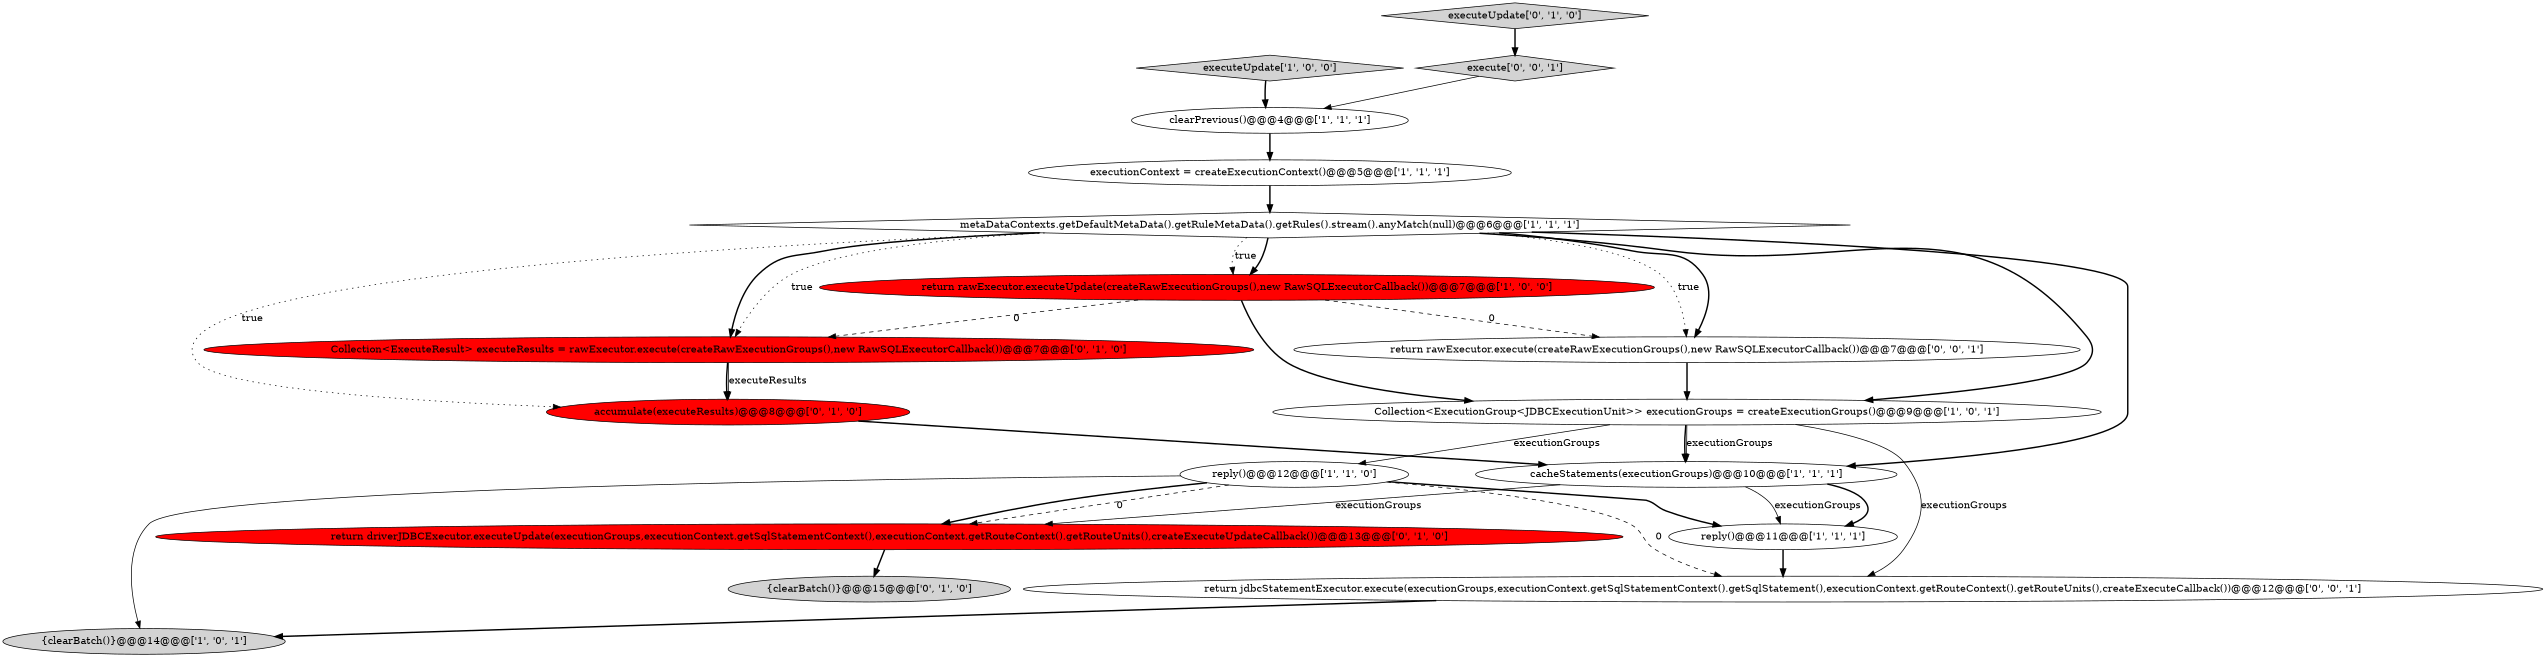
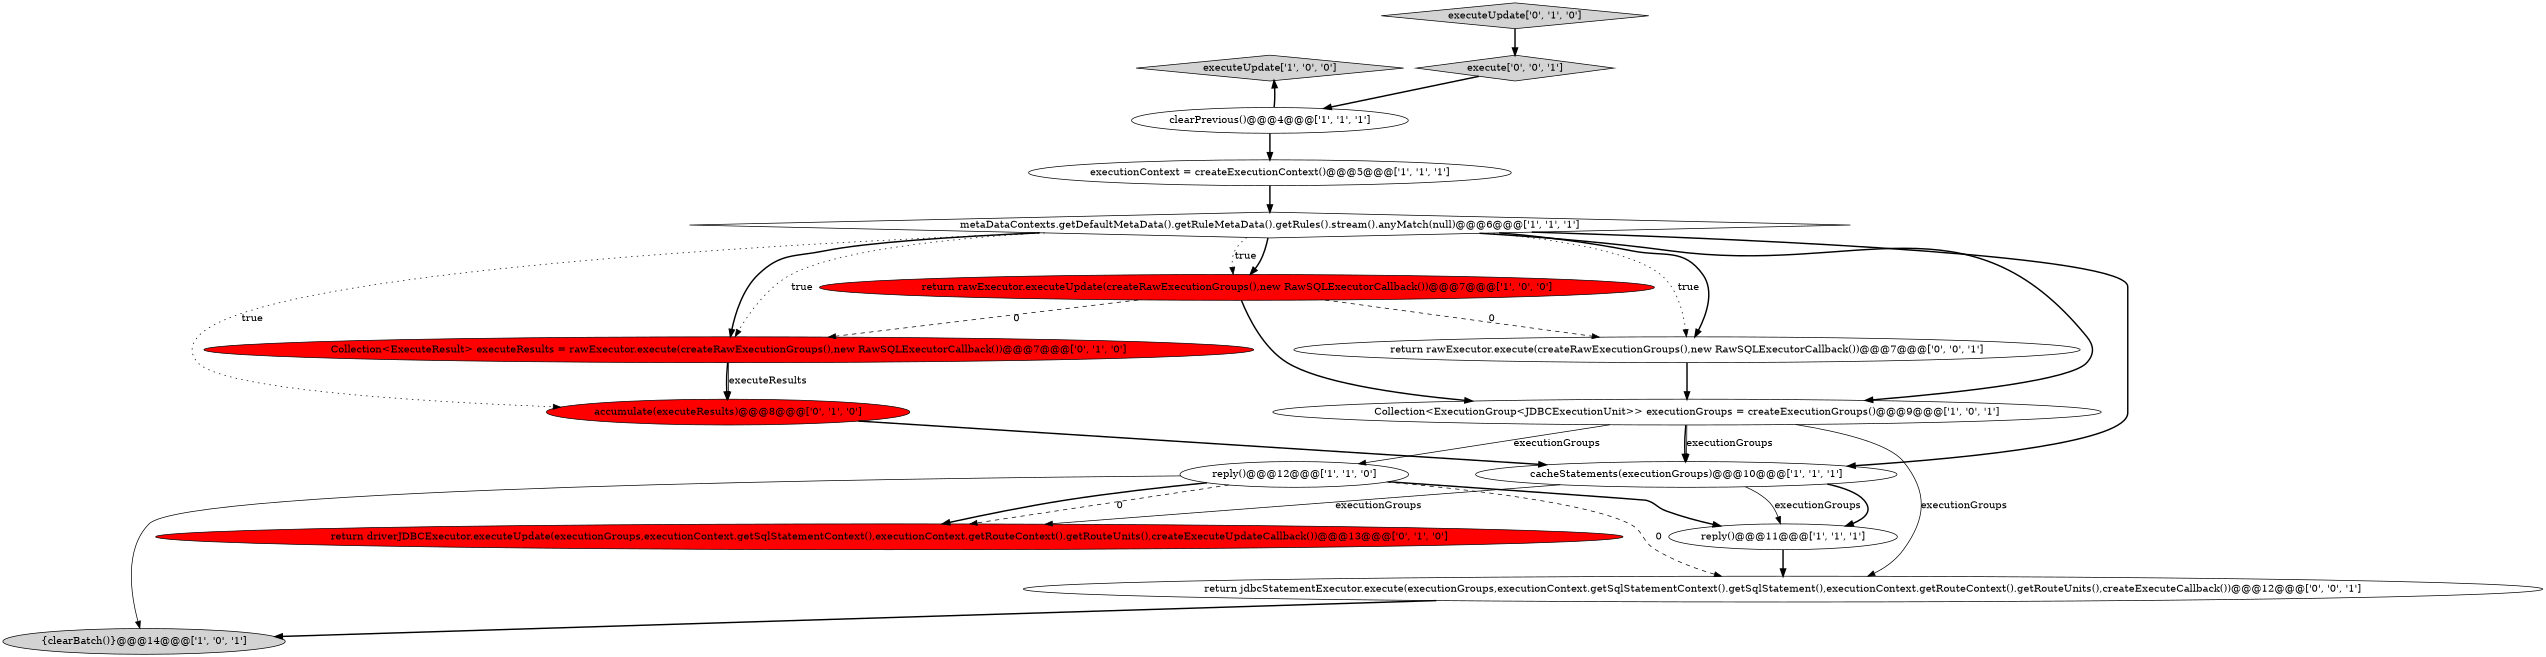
edge "executeUpdate['1', '0', '0']" -> "clearPrevious()@@@4@@@['1', '1', '1']": reversed
edge "execute['0', '0', '1']" -> "clearPrevious()@@@4@@@['1', '1', '1']": style solid -> bold
node "{clearBatch()}@@@15@@@['0', '1', '0']": removed
